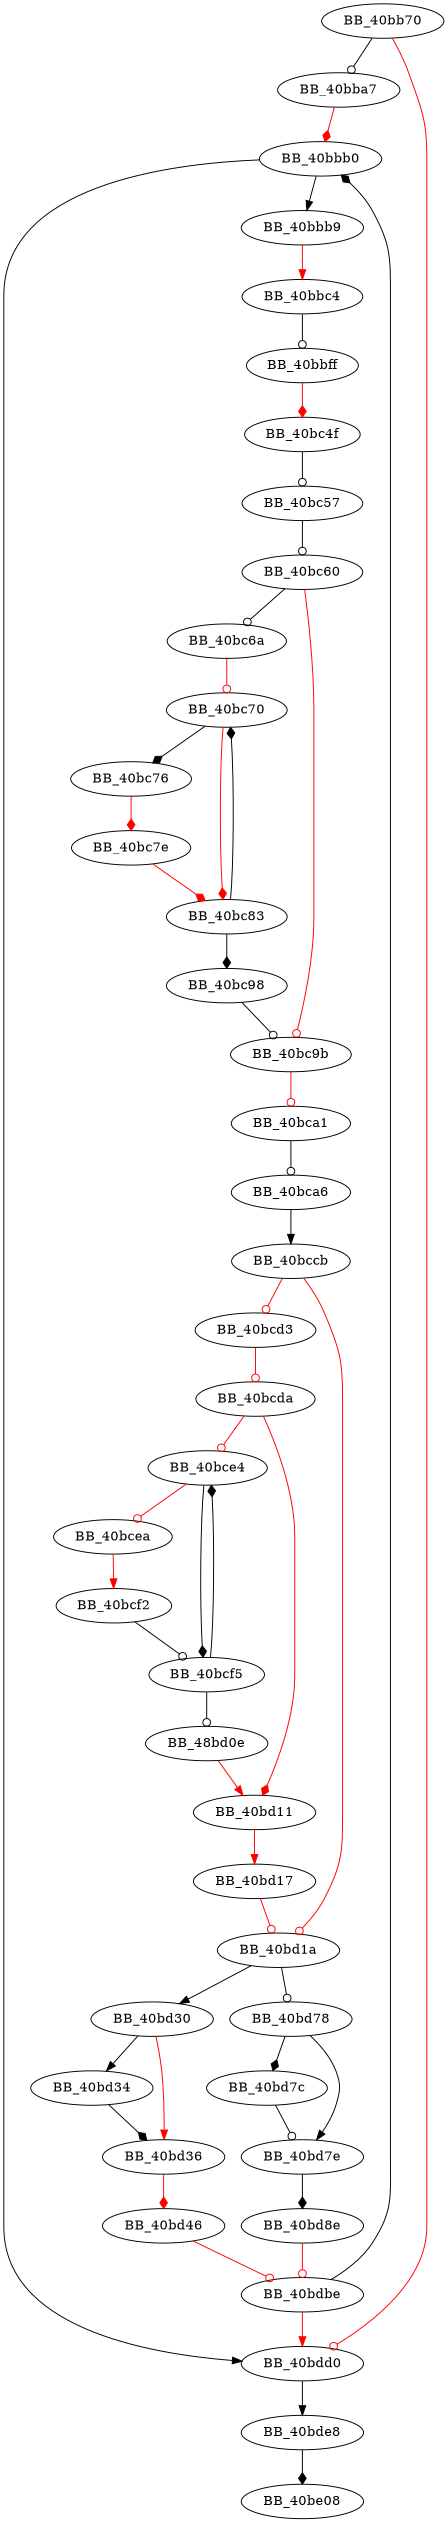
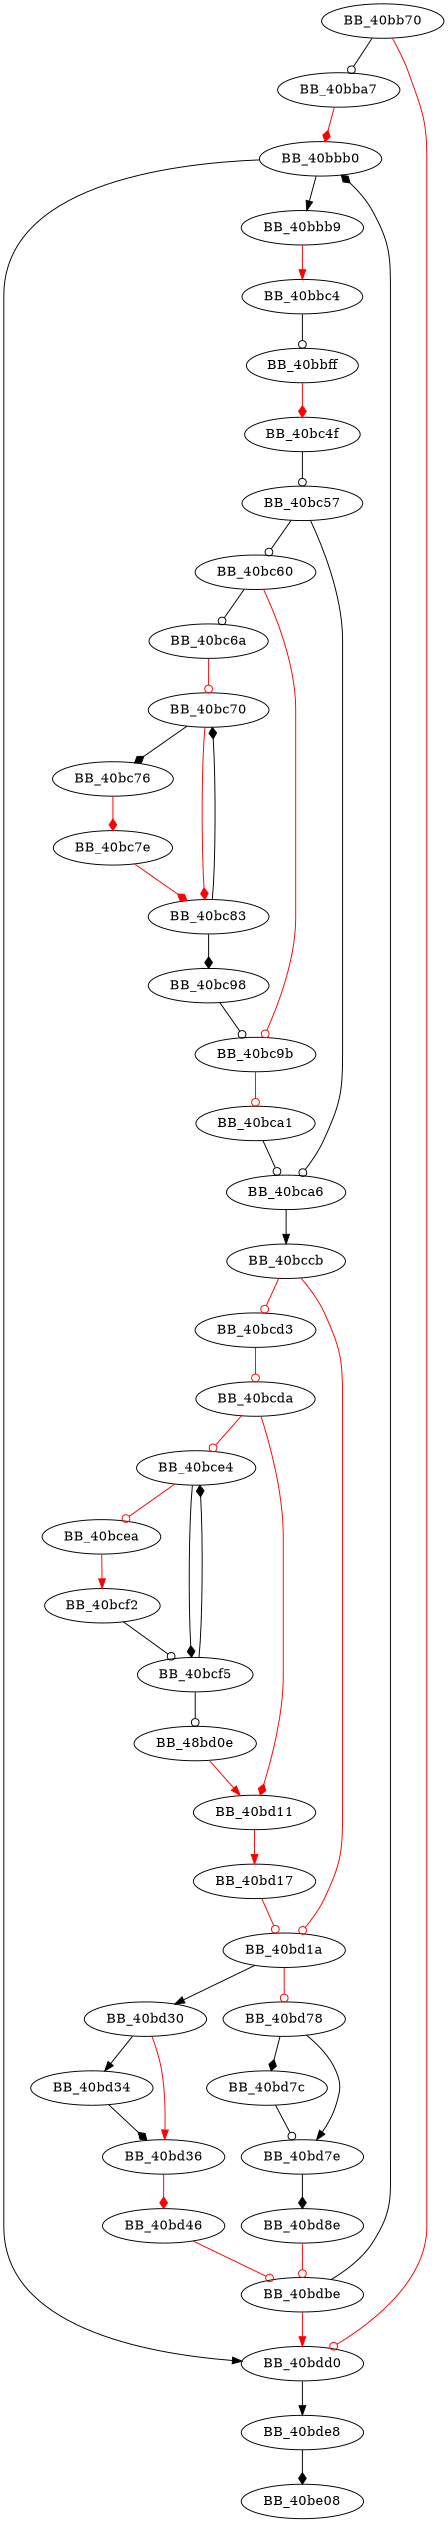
edge "BB_40bc57" -> "BB_40bca6": added
edge "BB_40bd1a" -> "BB_40bd78": color black -> red
